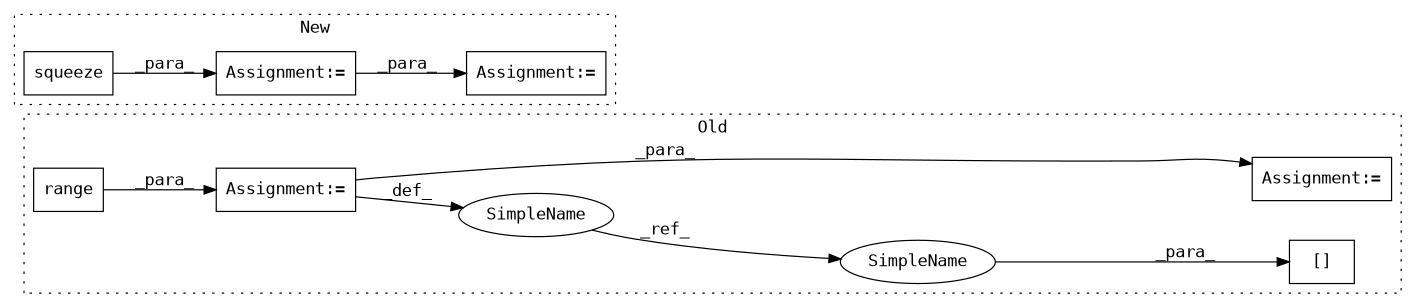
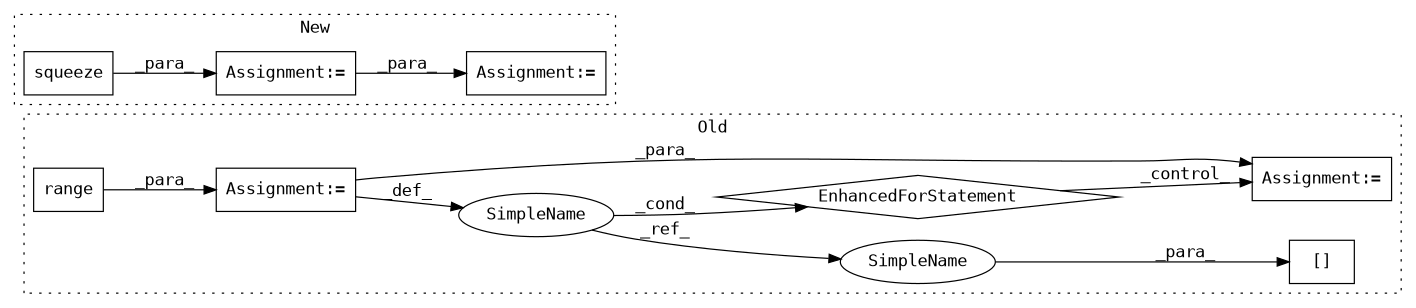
node "EnhancedForStatement": added
